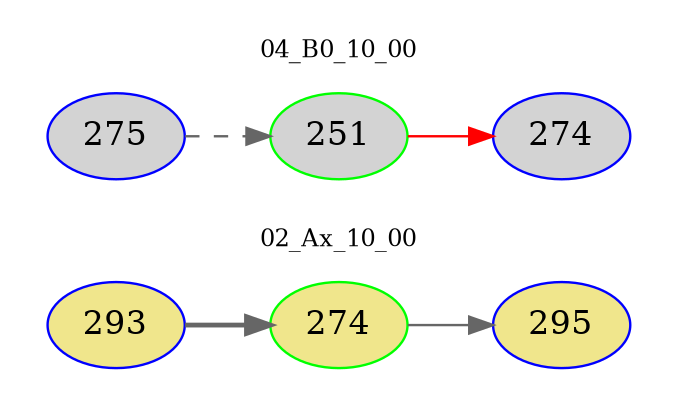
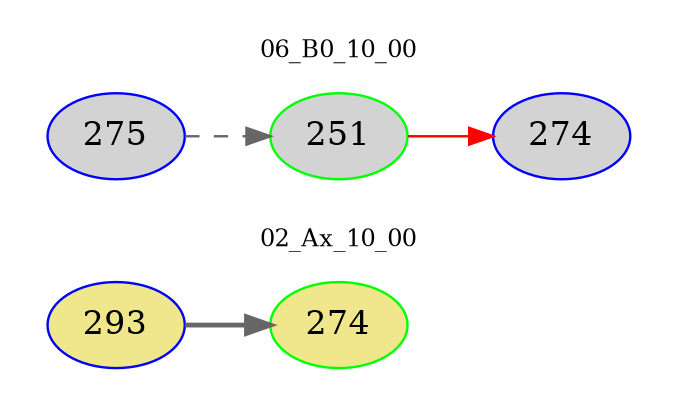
cluster "04_B0_10_00": label "04_B0_10_00" -> "06_B0_10_00"
node "295": removed
